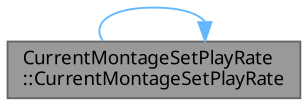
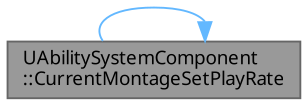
node "CurrentMontageSetPlayRate ::CurrentMontageSetPlayRate": label "CurrentMontageSetPlayRate ::CurrentMontageSetPlayRate" -> "UAbilitySystemComponent ::CurrentMontageSetPlayRate"
